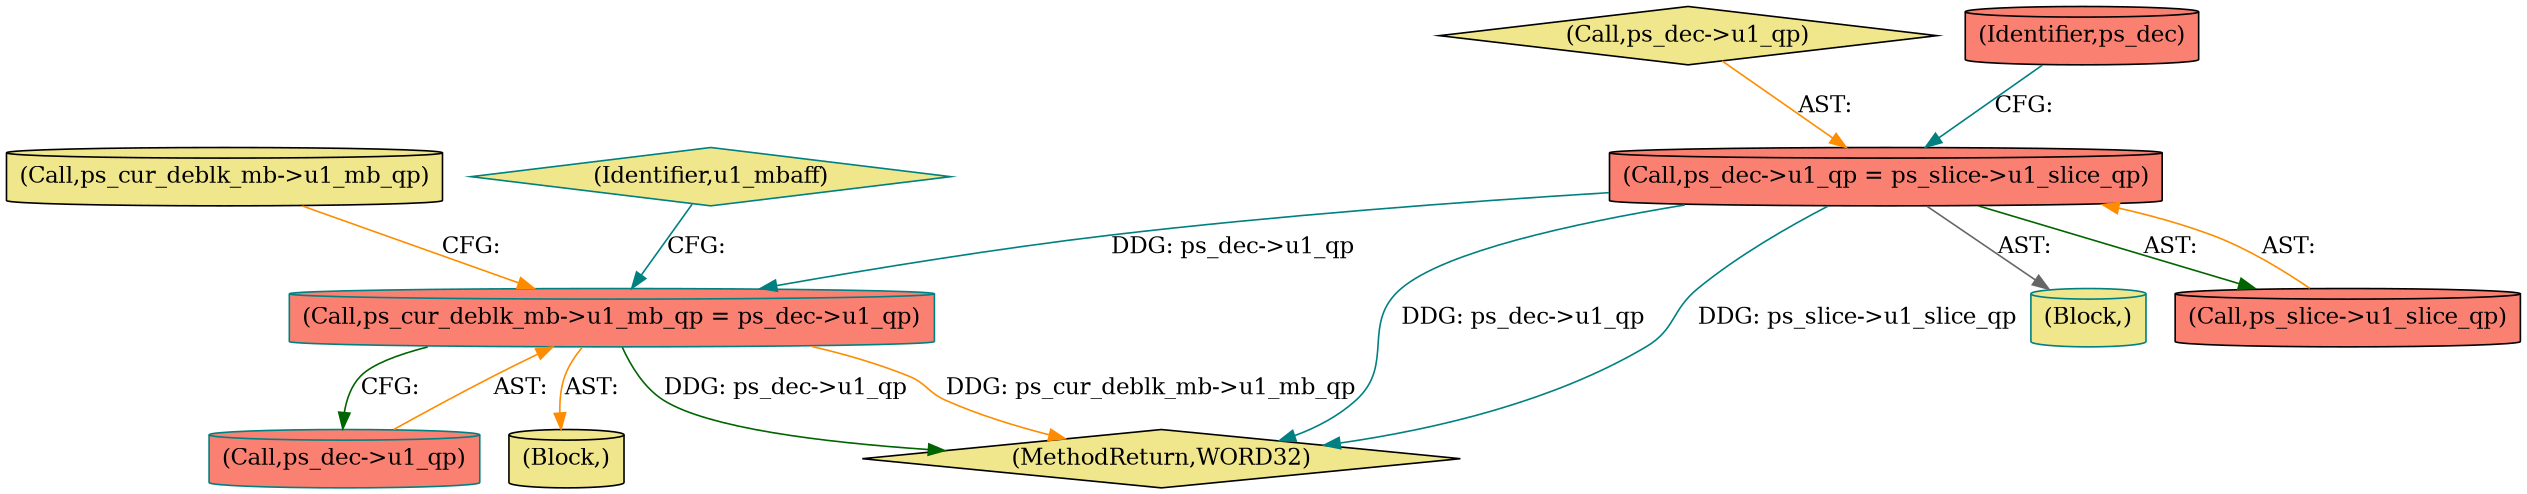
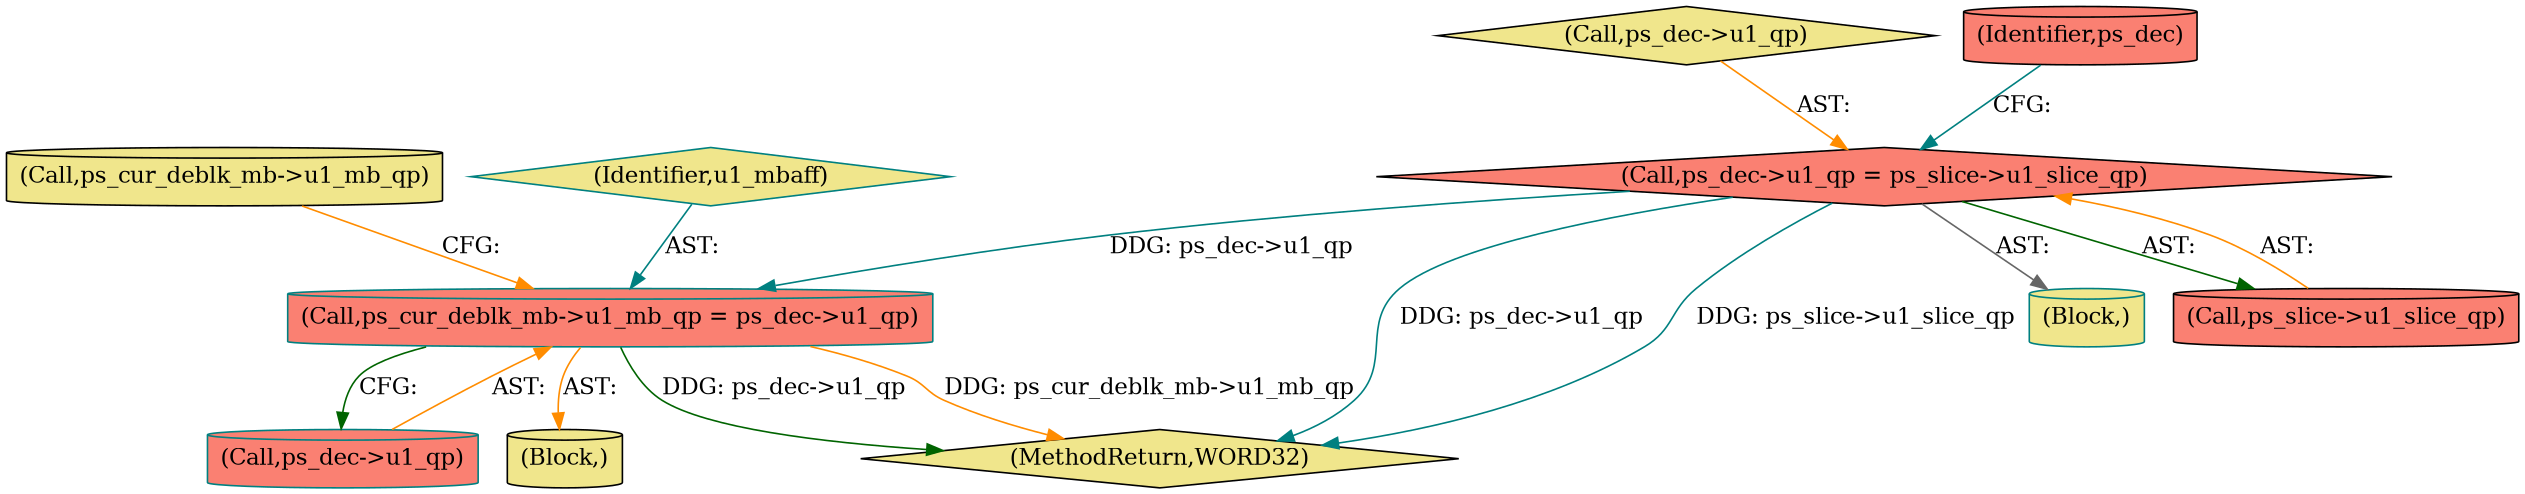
node "(Call,ps_dec->u1_qp = ps_slice->u1_slice_qp)": shape cylinder -> diamond
edge "(Identifier,u1_mbaff)" -> "(Call,ps_cur_deblk_mb->u1_mb_qp = ps_dec->u1_qp)": label "CFG: " -> "AST: "
